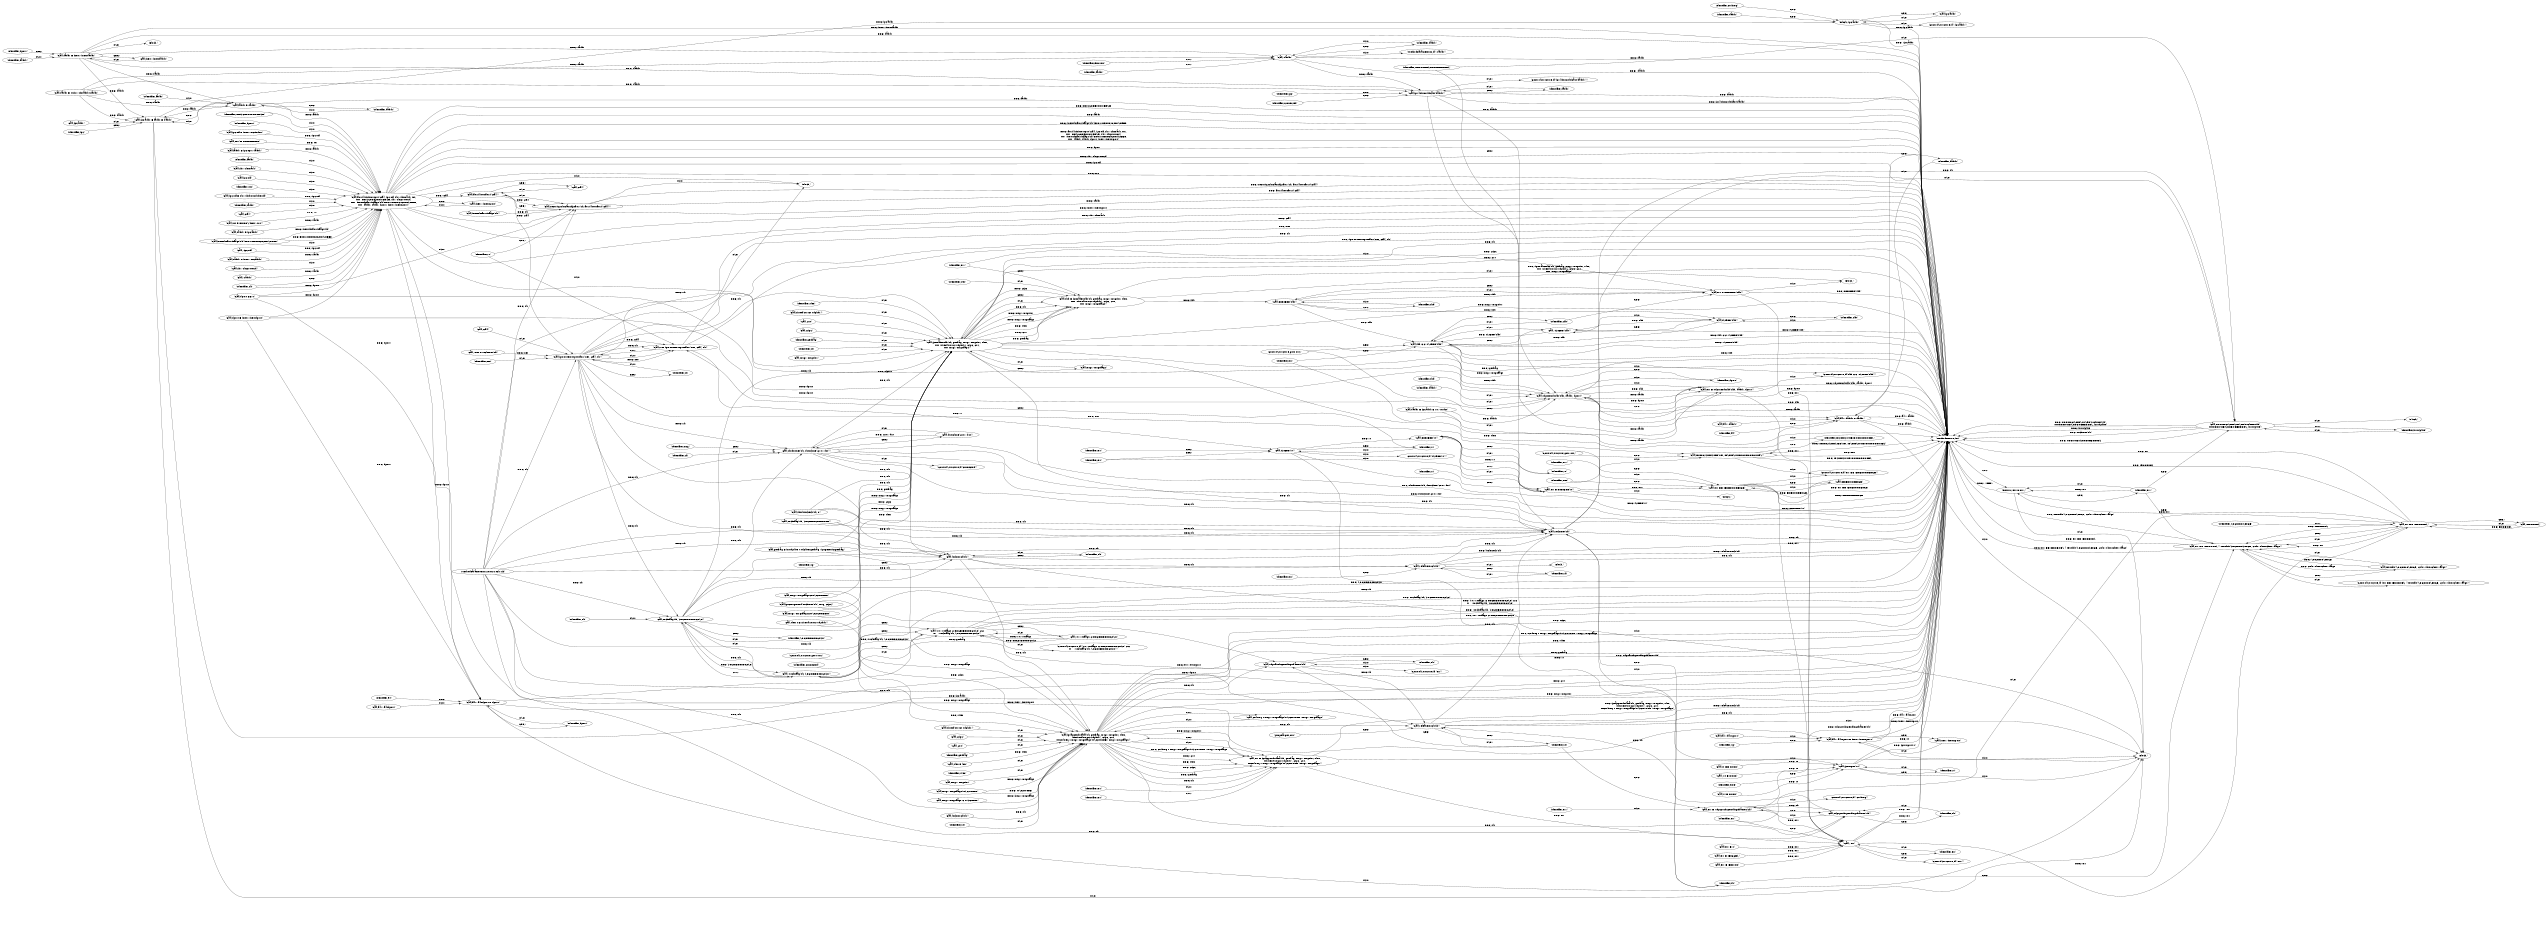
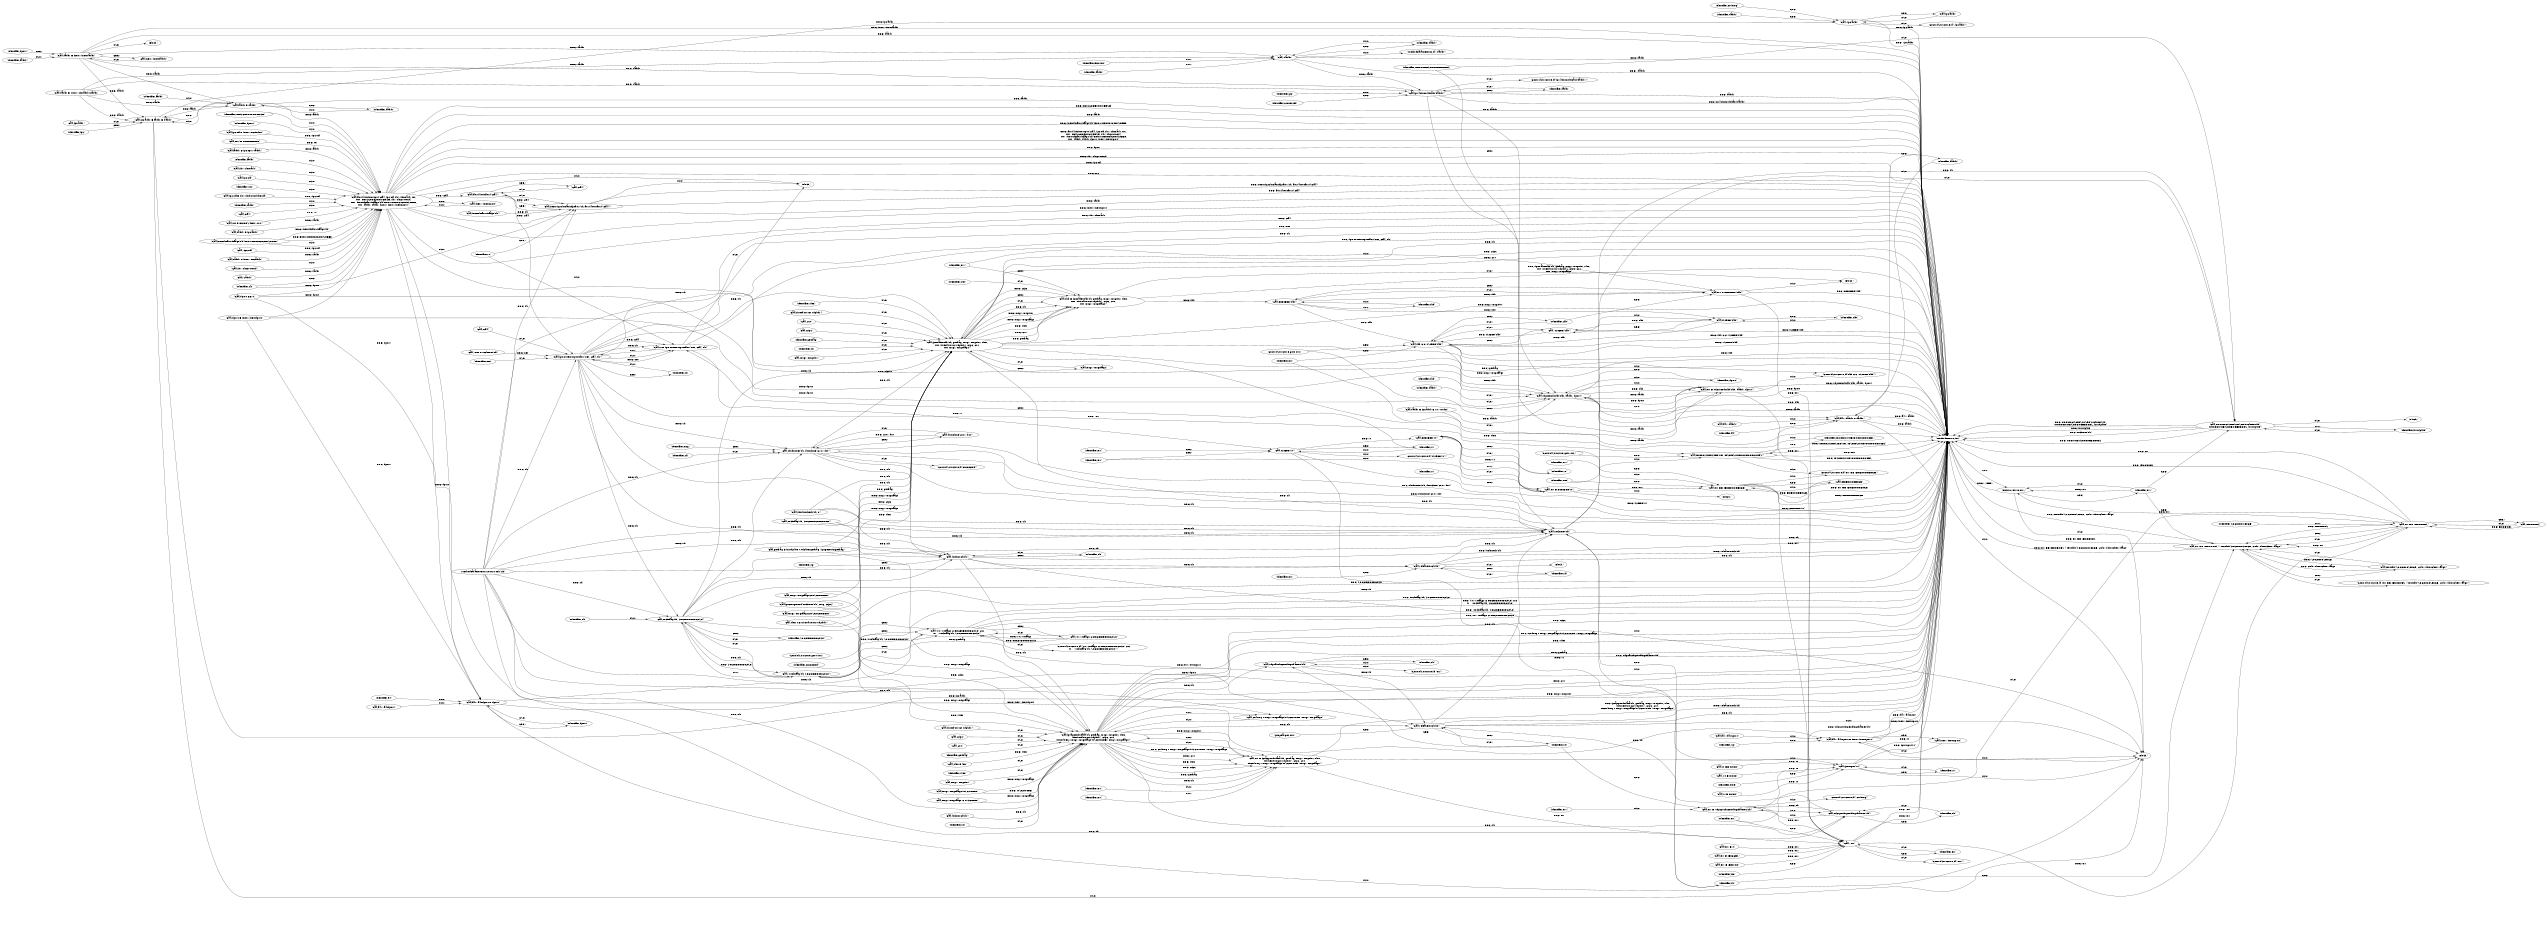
node "(Block,!ipc.addr)": label "(Block,!ipc.addr)" -> "(Call,!ipc.addr)"
edge "(Call,ip_route_output_flow(net, &fl4, sk))" -> "(Call,IP_INC_STATS_BH(net, IPSTATS_MIB_OUTNOROUTES))": label "DDG: net" -> "DDG: !err"
edge "(MethodParameterIn,struct sock *sk)" -> "(Call,udp_flush_pending_frames(sk))": now "(MethodParameterIn,struct sock *sk)" -> "(Call,corkreq ? msg->msg_flags|MSG_MORE : msg->msg_flags)"
node "(Identifier,len)": added
